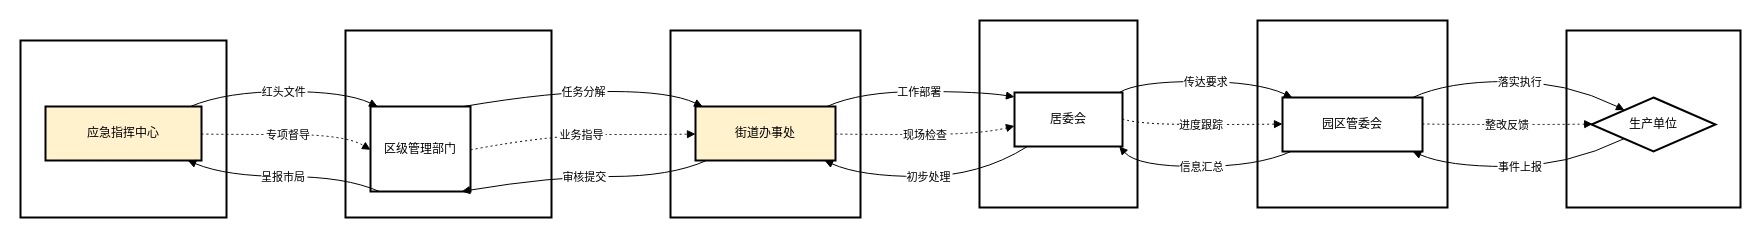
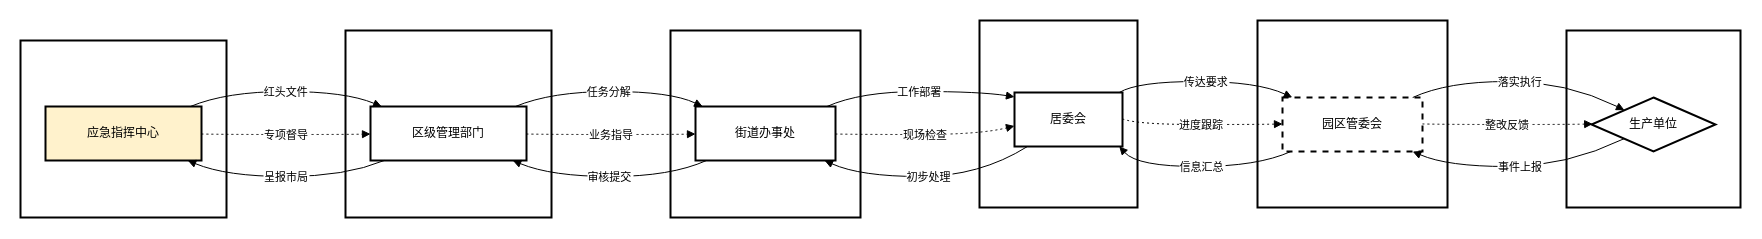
node "园区管委会": style solid -> dashed
node "街道办事处": fillcolor #fff2cc -> #ffffff
node "区级管理部门": size 100x85 -> 156x54
